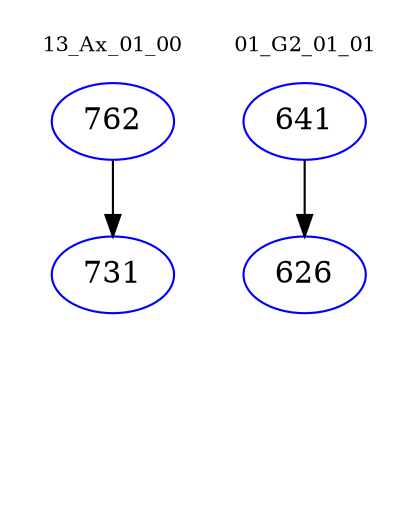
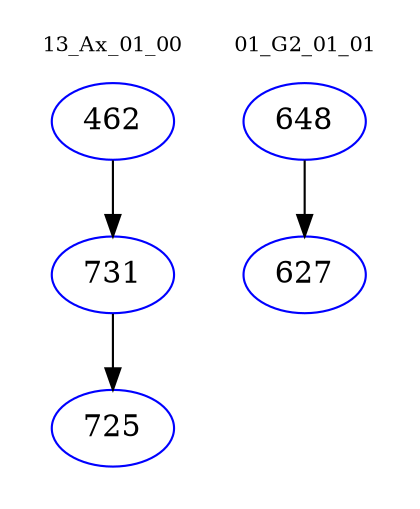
node "762": label "762" -> "462"
node "641": label "641" -> "648"
node "626": label "626" -> "627"
node "725": added
